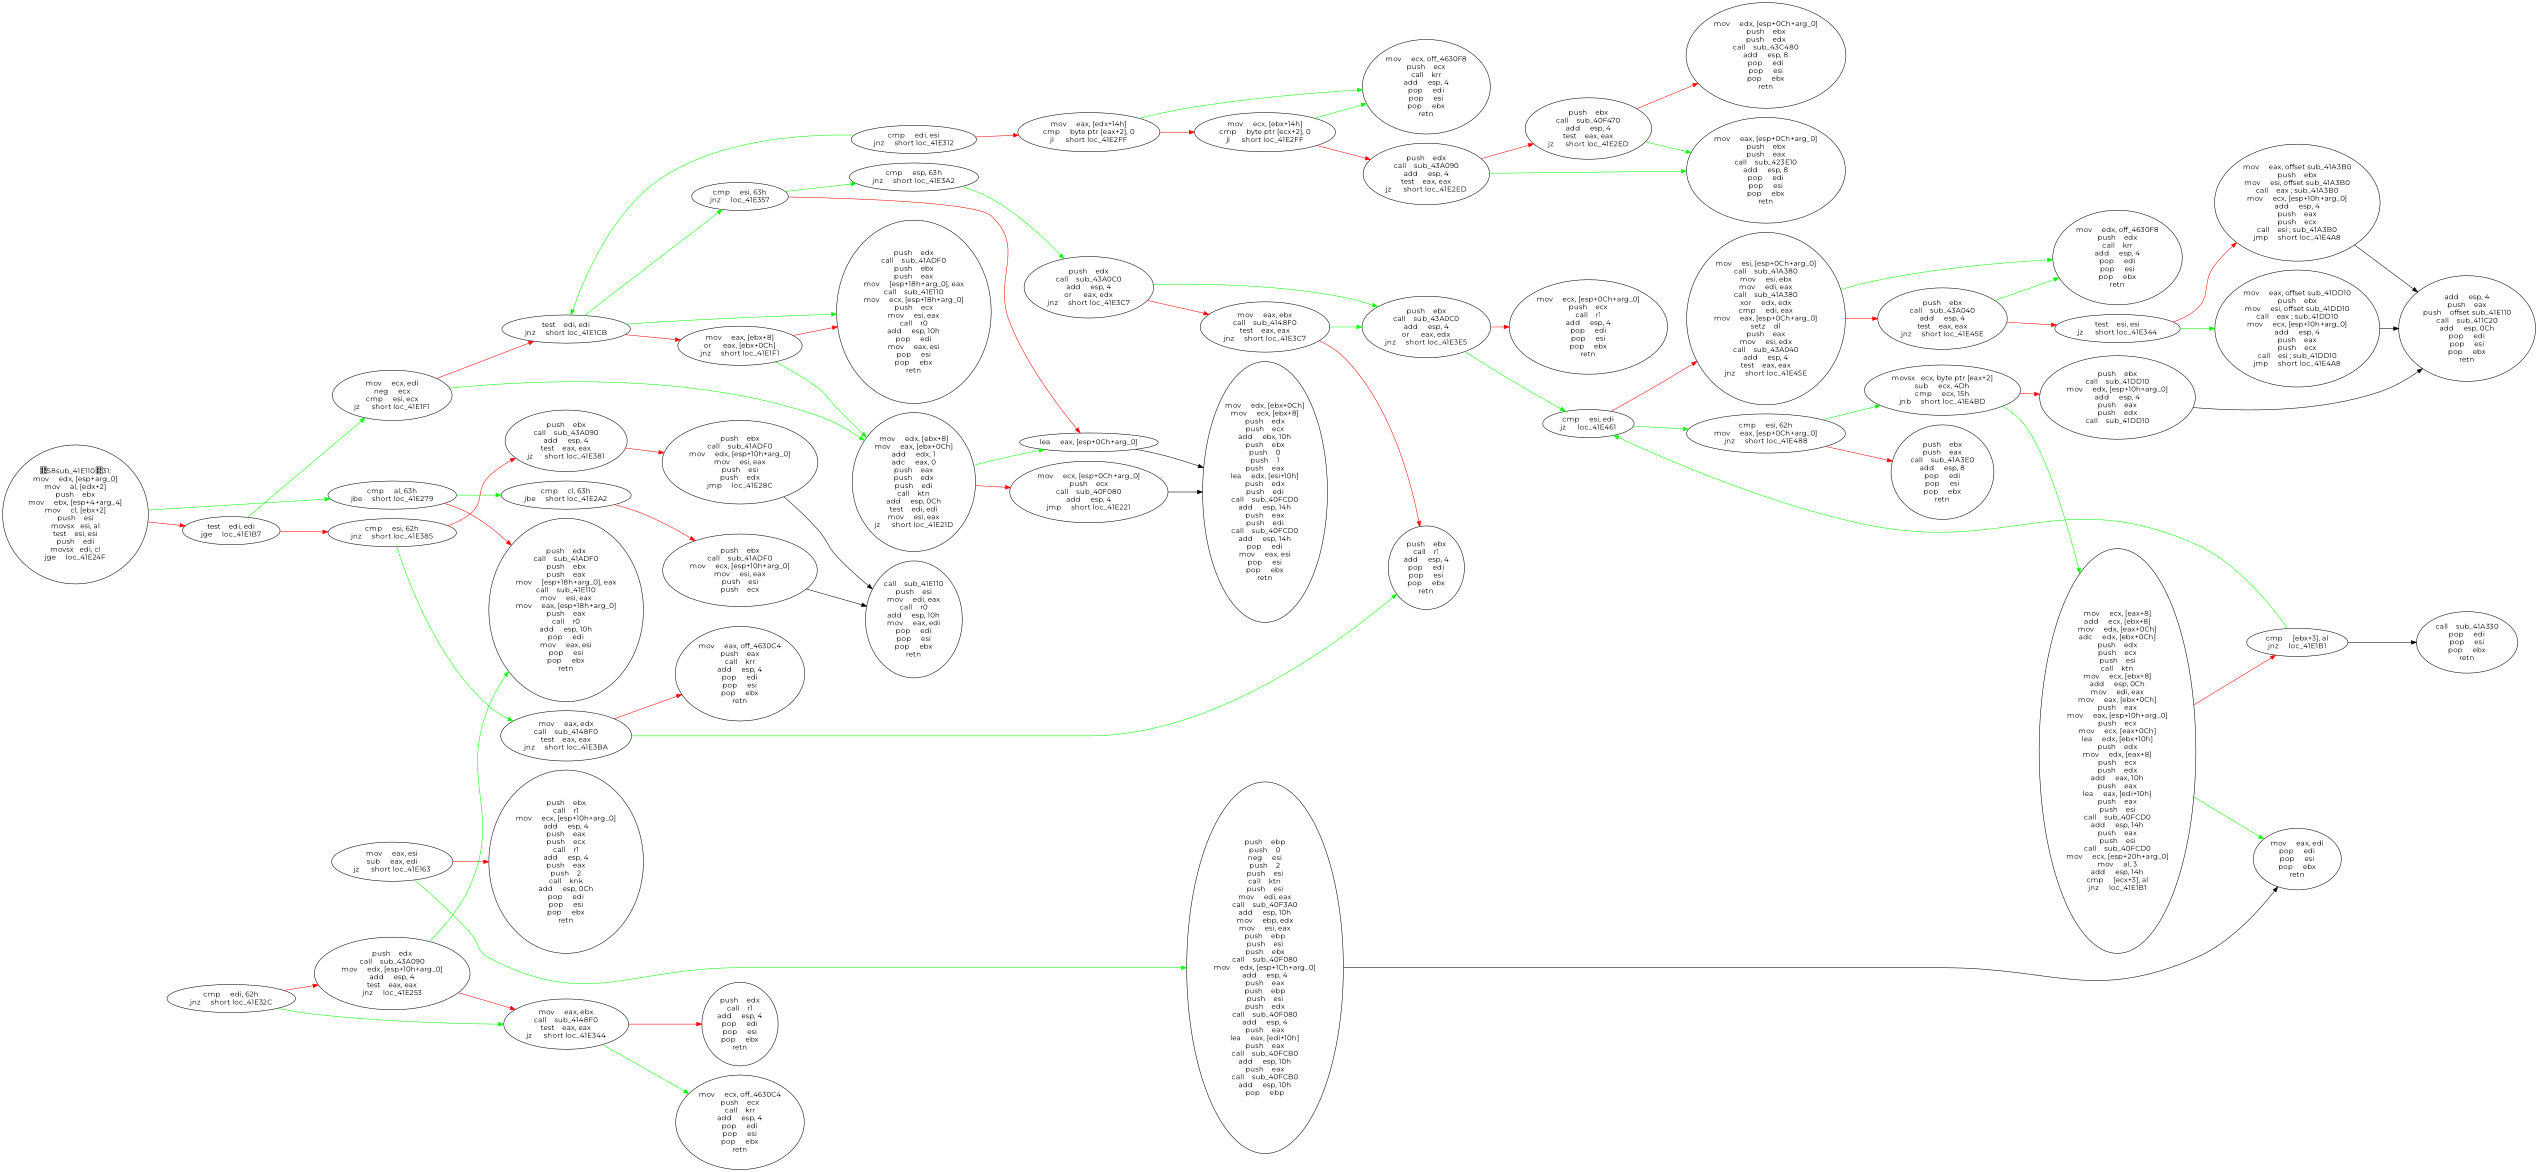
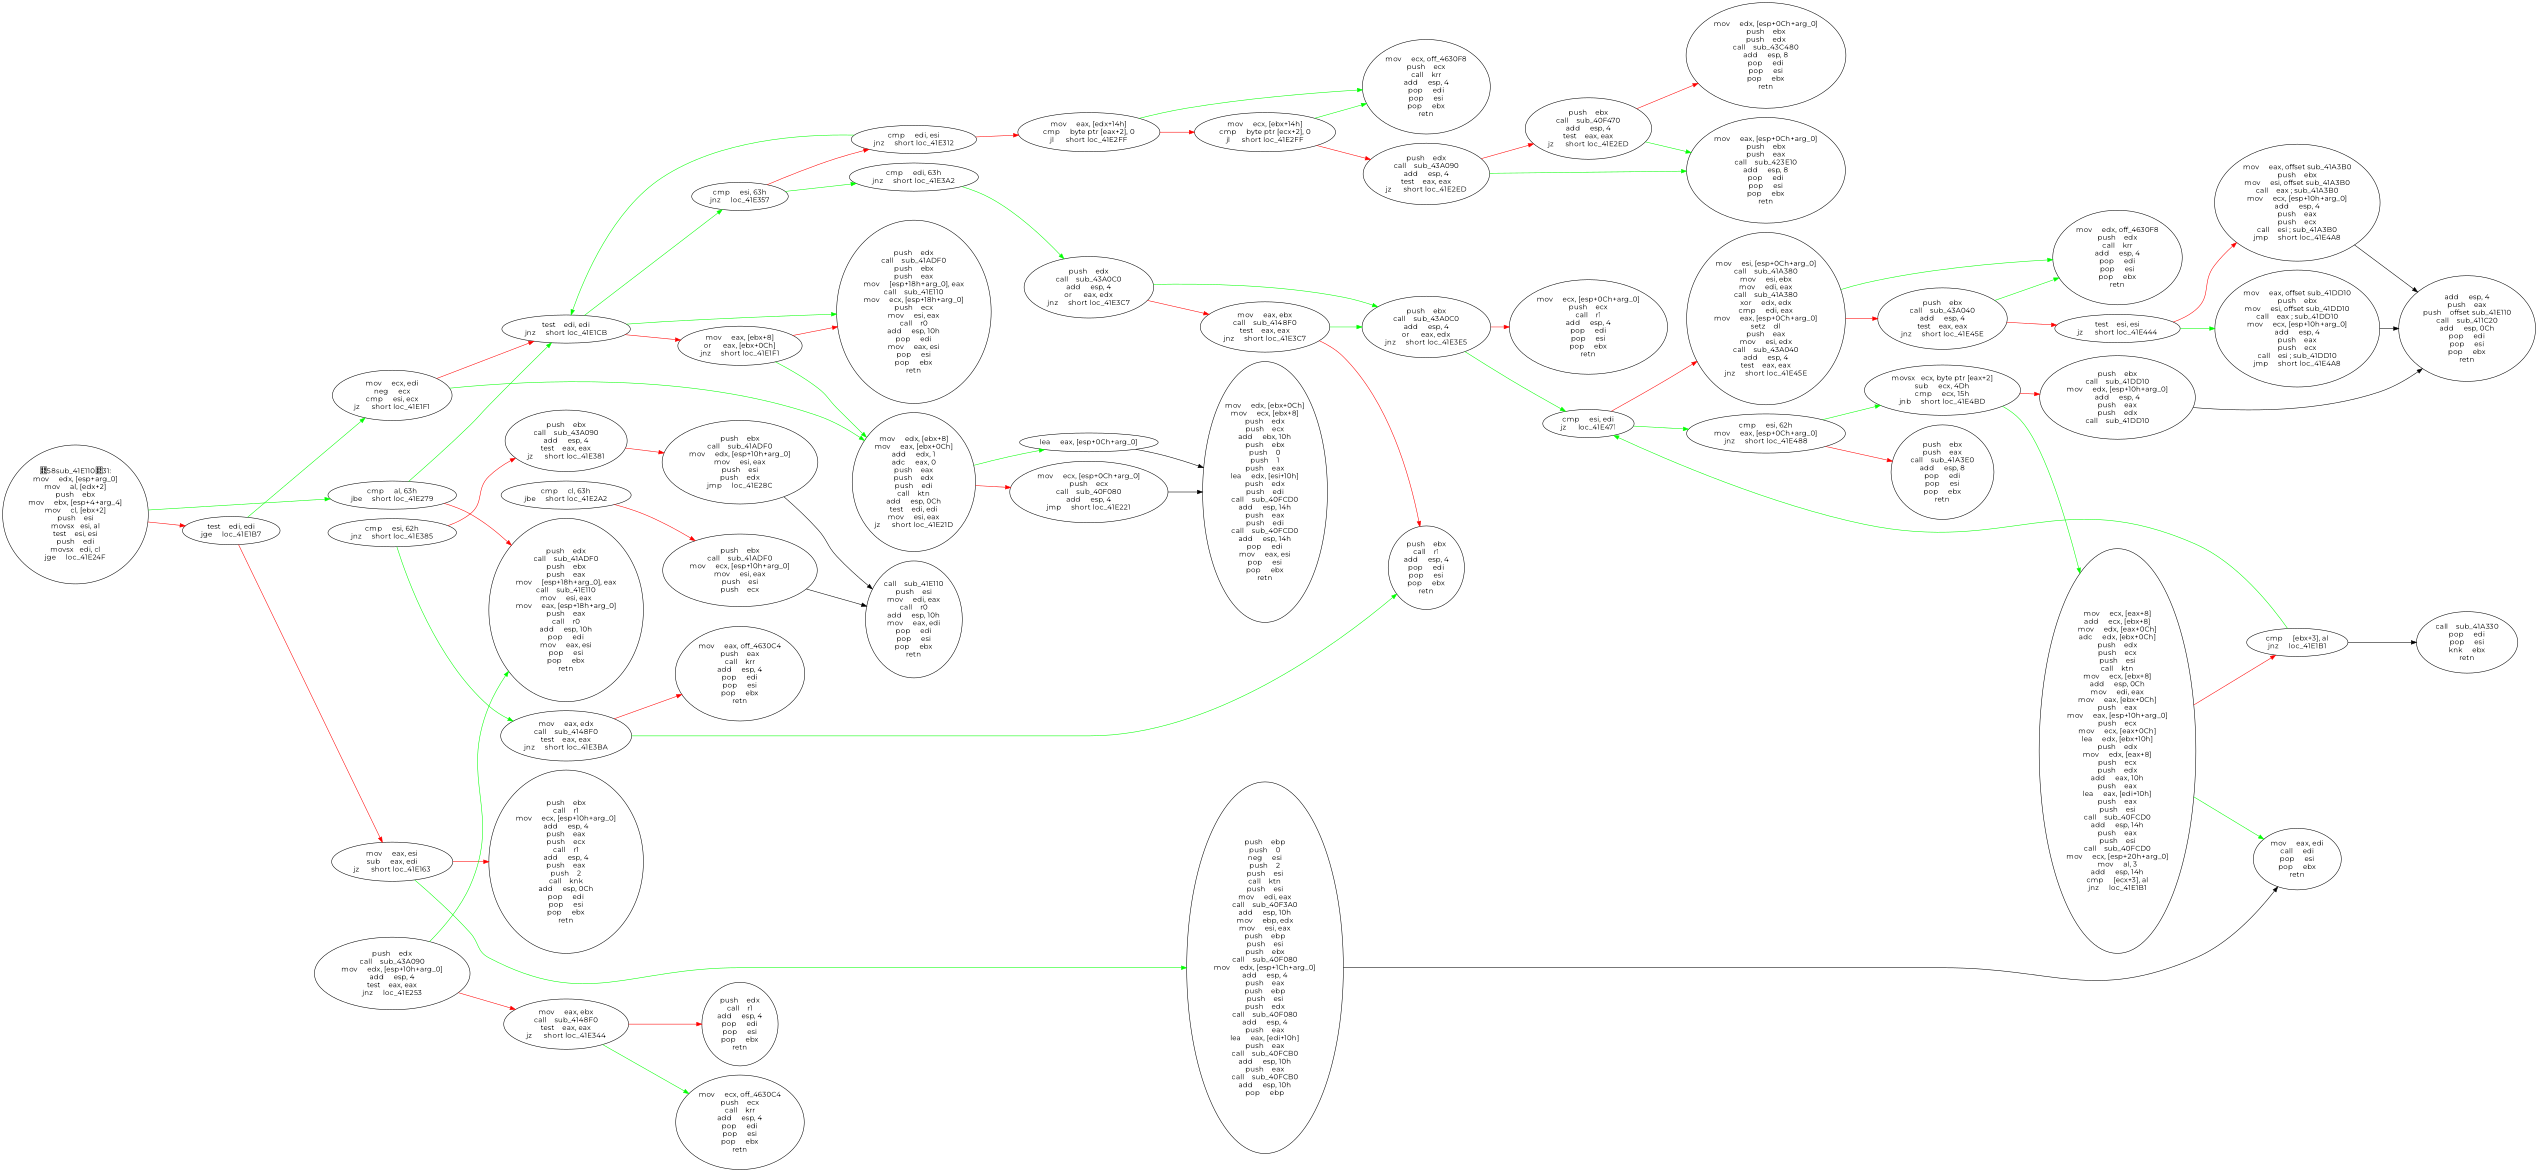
node "cmp     esp, 63h jnz     short loc_41E3A2": label "cmp     esp, 63h jnz     short loc_41E3A2" -> "cmp     edi, 63h jnz     short loc_41E3A2"
edge "cmp     esi, 63h jnz     loc_41E357" -> "lea     eax, [esp+0Ch+arg_0]": now "cmp     esi, 63h jnz     loc_41E357" -> "cmp     edi, esi jnz     short loc_41E312"
node "test    esi, esi jz      short loc_41E344": label "test    esi, esi jz      short loc_41E344" -> "test    esi, esi jz      short loc_41E444"
node "cmp     esi, edi jz      loc_41E461": label "cmp     esi, edi jz      loc_41E461" -> "cmp     esi, edi jz      loc_41E471"
edge "cmp     al, 63h jbe     short loc_41E279" -> "cmp     cl, 63h jbe     short loc_41E2A2": now "cmp     al, 63h jbe     short loc_41E279" -> "test    edi, edi jnz     short loc_41E1CB"
edge "test    edi, edi jge     loc_41E1B7" -> "cmp     esi, 62h jnz     short loc_41E385": now "test    edi, edi jge     loc_41E1B7" -> "mov     eax, esi sub     eax, edi jz      short loc_41E163"
node "call    sub_41A330 pop     edi pop     esi pop     ebx retn": label "call    sub_41A330 pop     edi pop     esi pop     ebx retn" -> "call    sub_41A330 pop     edi pop     esi knk     ebx retn"
node "mov     eax, edi pop     edi pop     esi pop     ebx retn": label "mov     eax, edi pop     edi pop     esi pop     ebx retn" -> "mov     eax, edi call     edi pop     esi pop     ebx retn"
node "cmp     edi, 62h jnz     short loc_41E32C": removed
